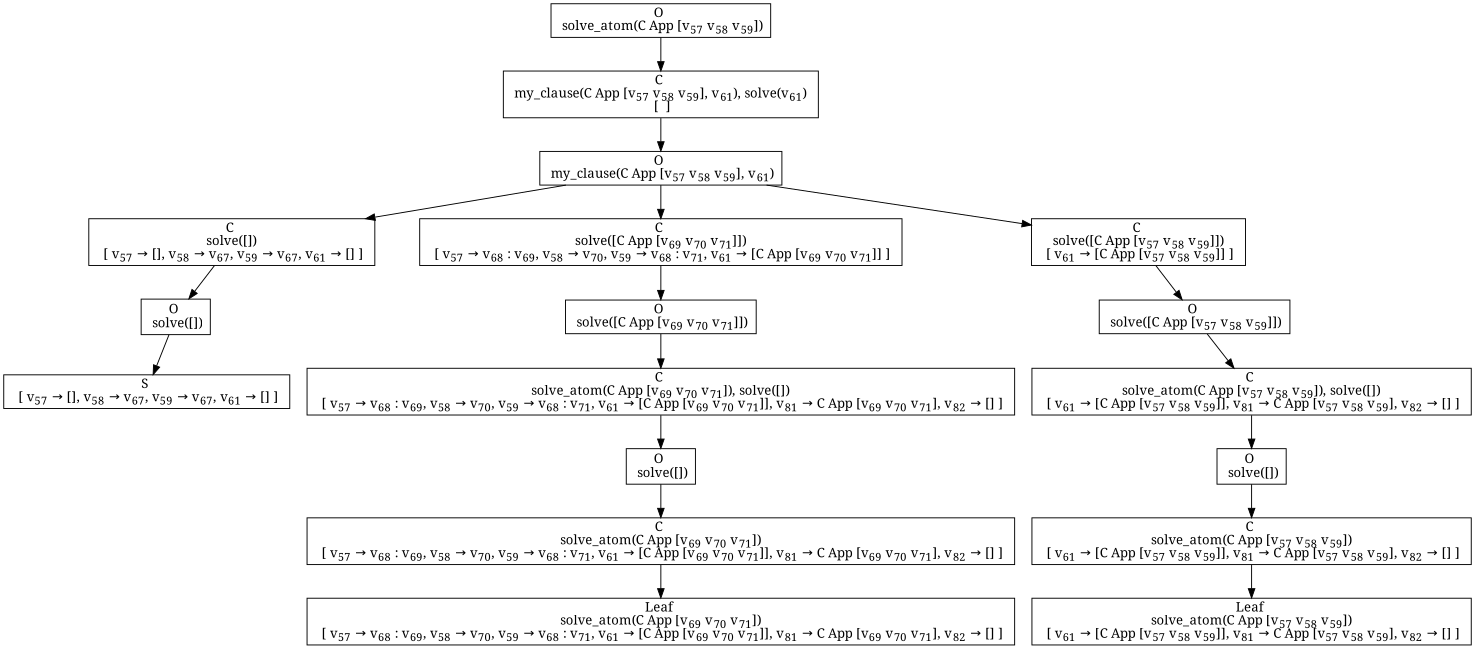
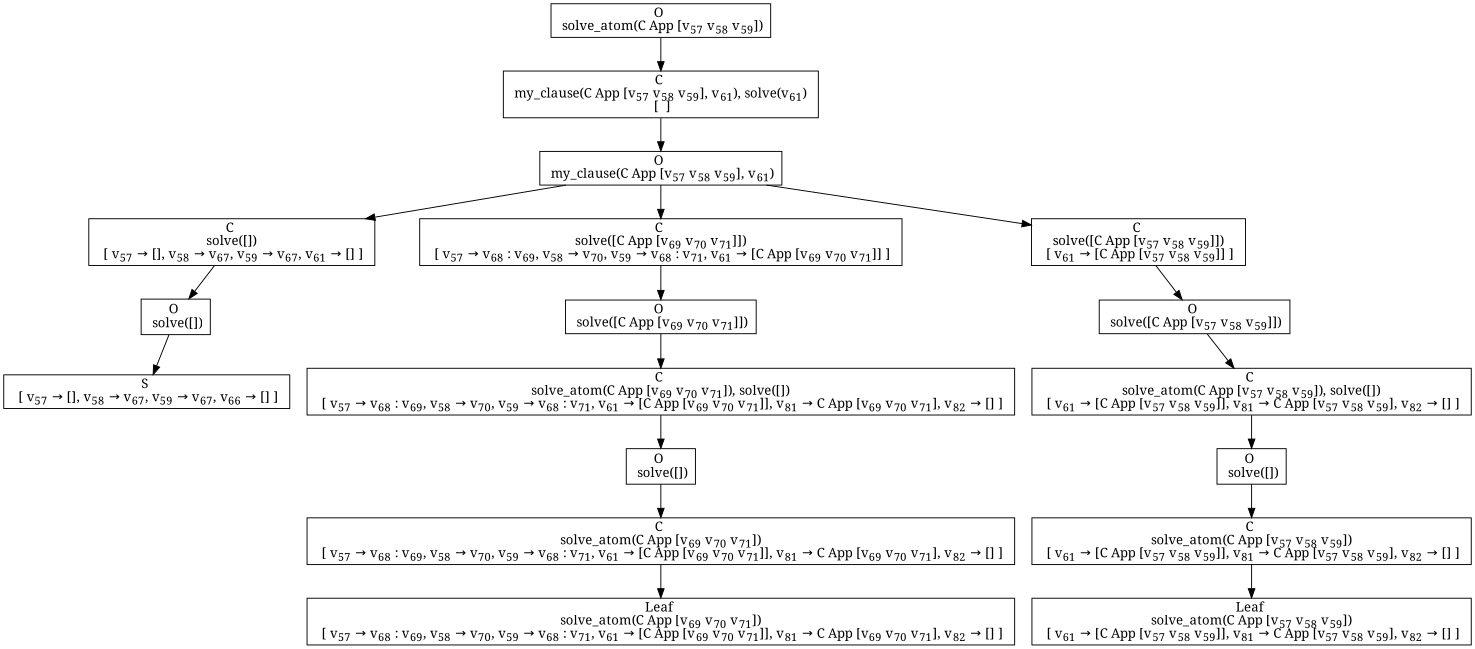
node "S": text "61" -> "66"
